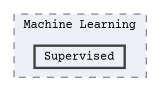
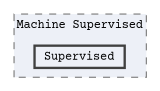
cluster "Machine Learning": label "Machine Learning" -> "Machine Supervised"
